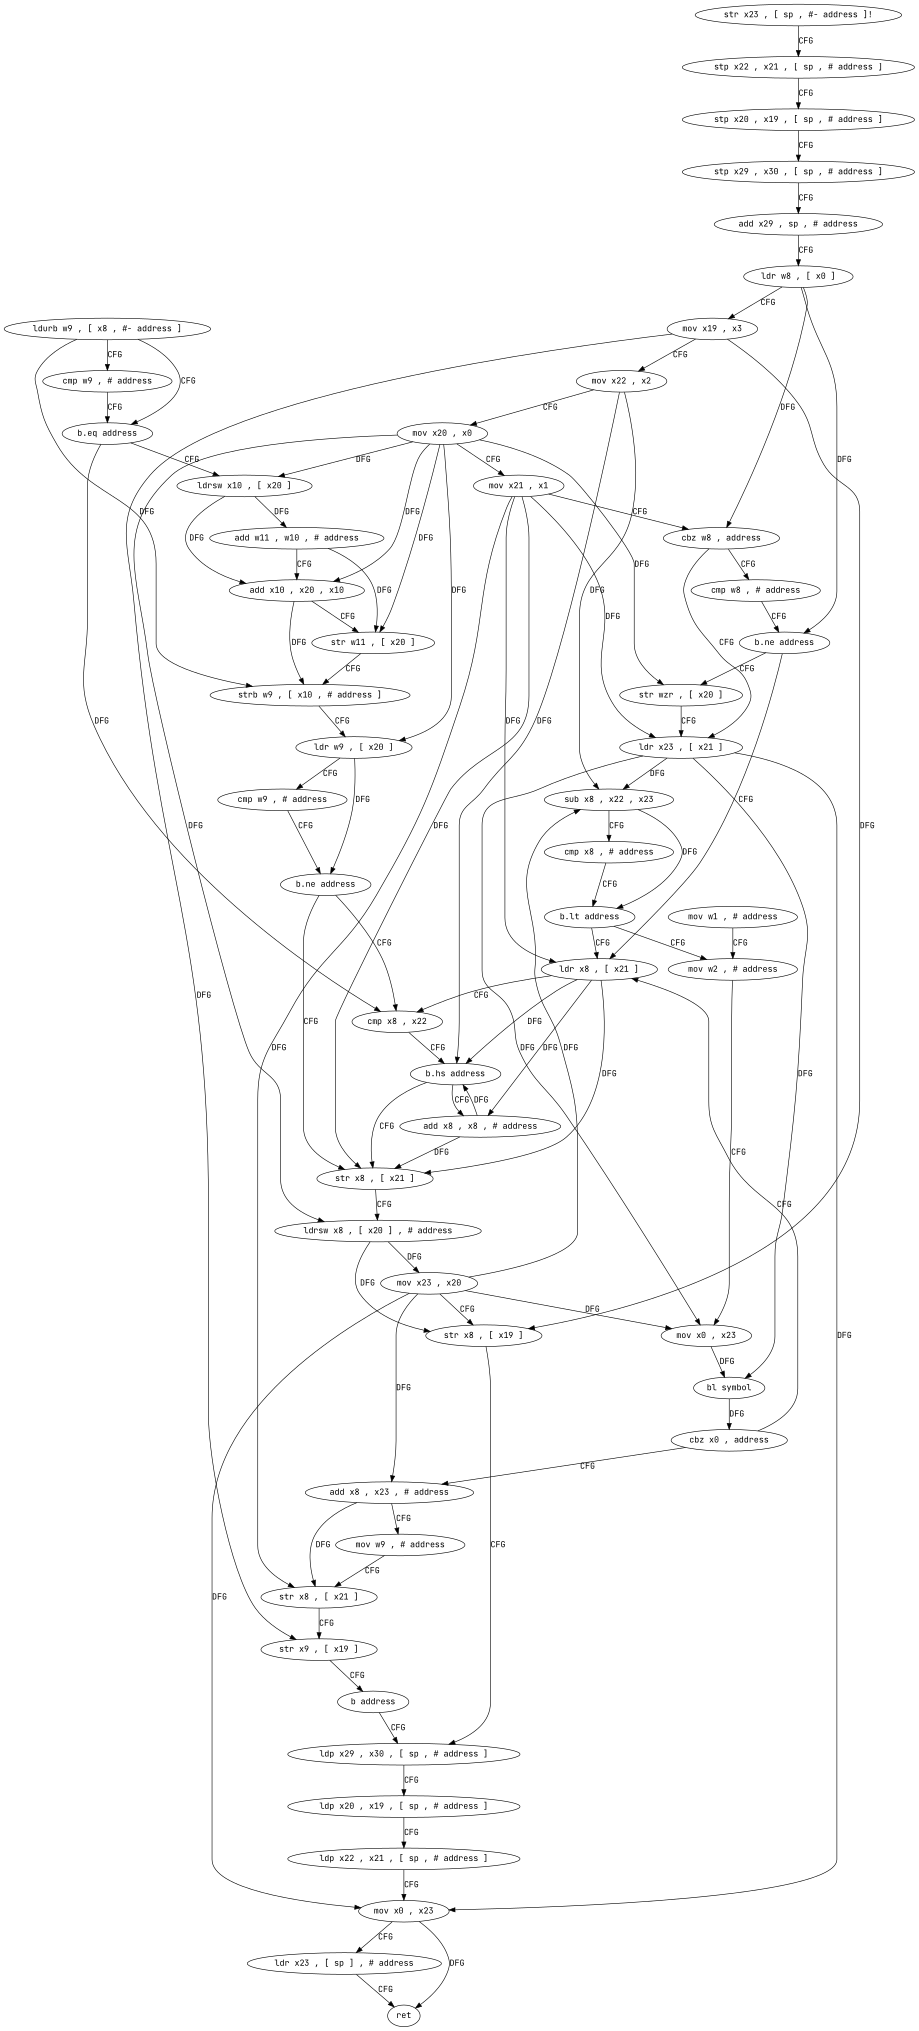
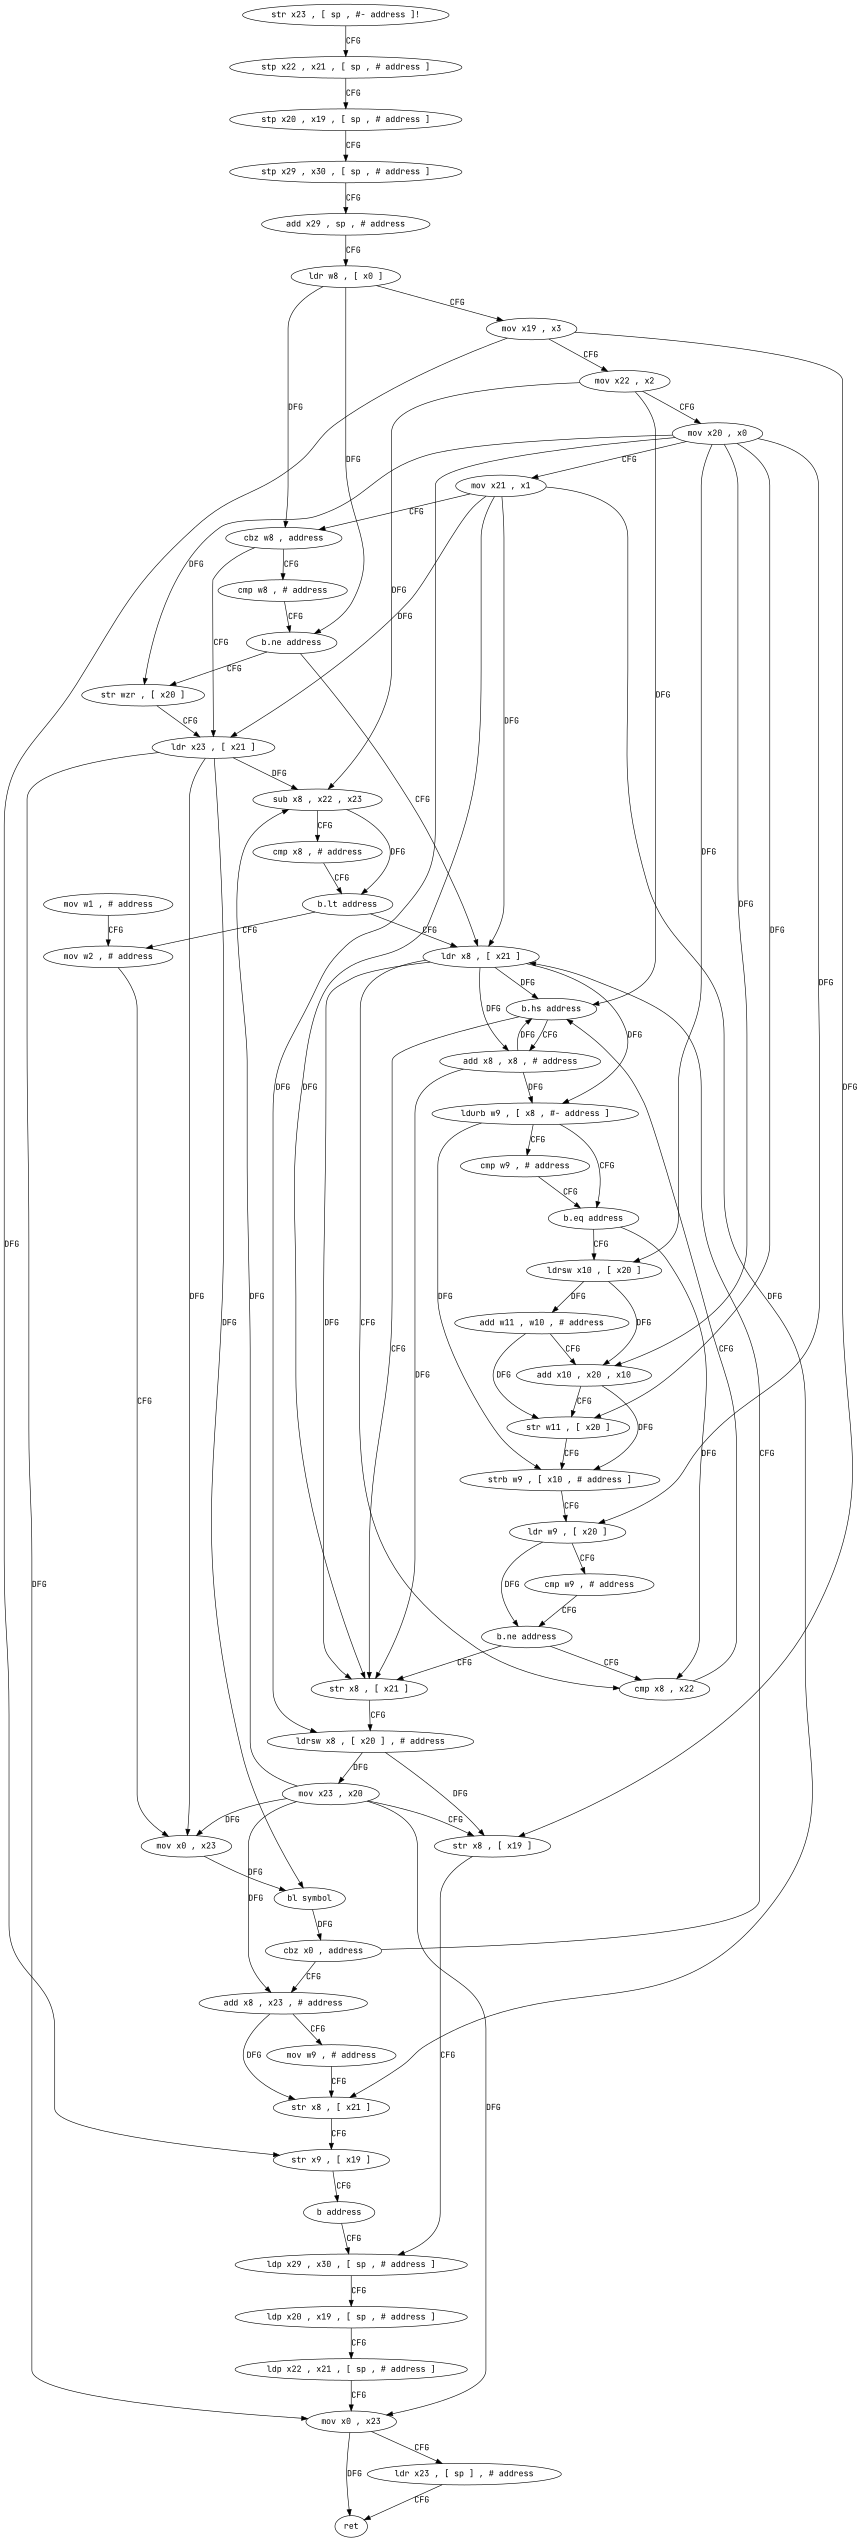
edge "ldr x8 , [ x21 ]" -> "ldurb w9 , [ x8 , #- address ]": added, label "DFG"
edge "add x8 , x8 , # address" -> "ldurb w9 , [ x8 , #- address ]": added, label "DFG"
